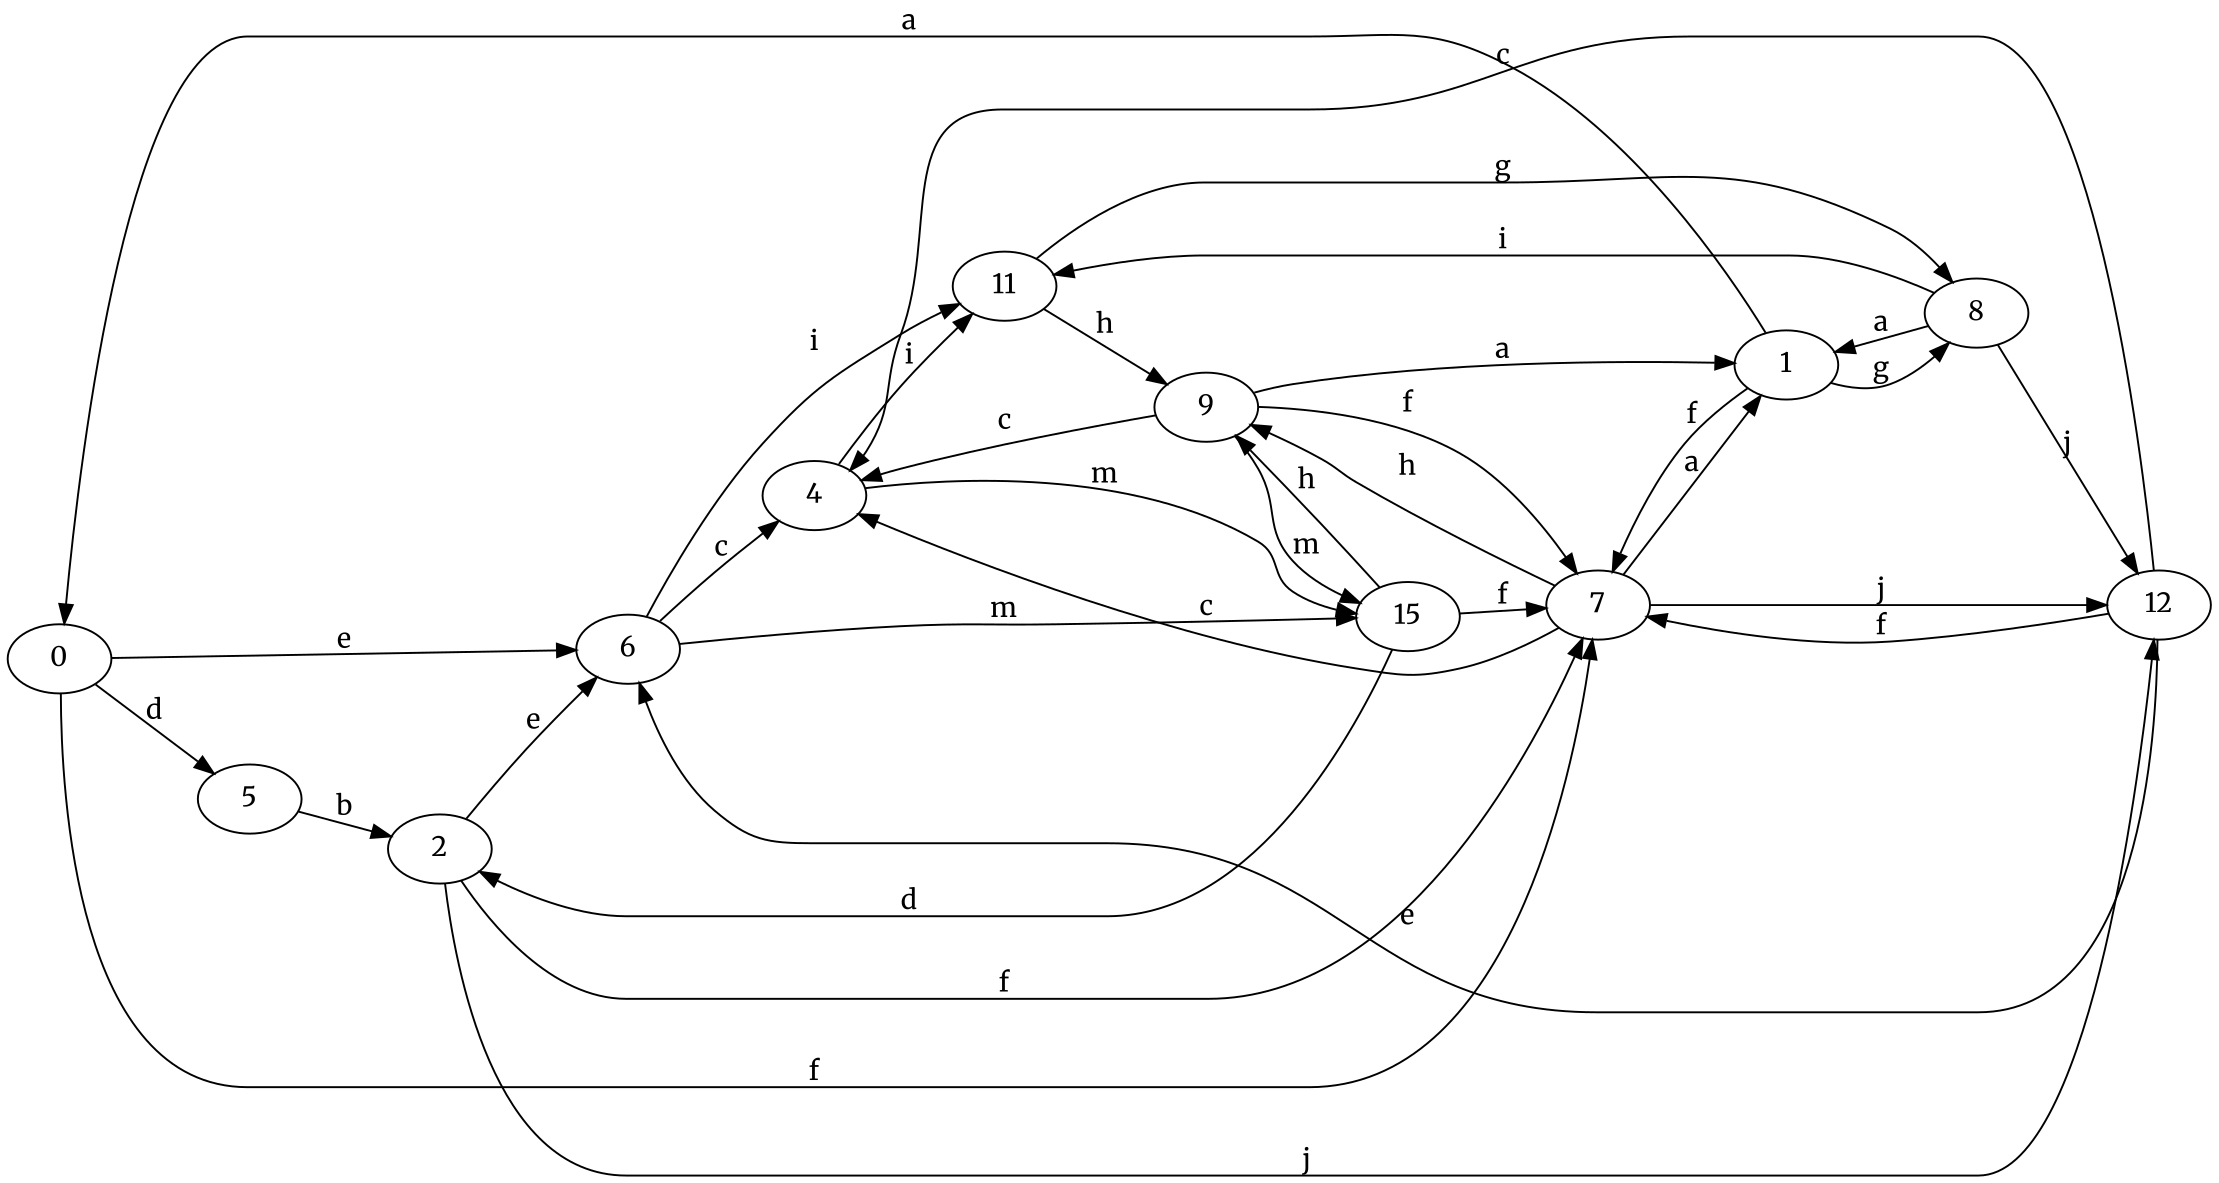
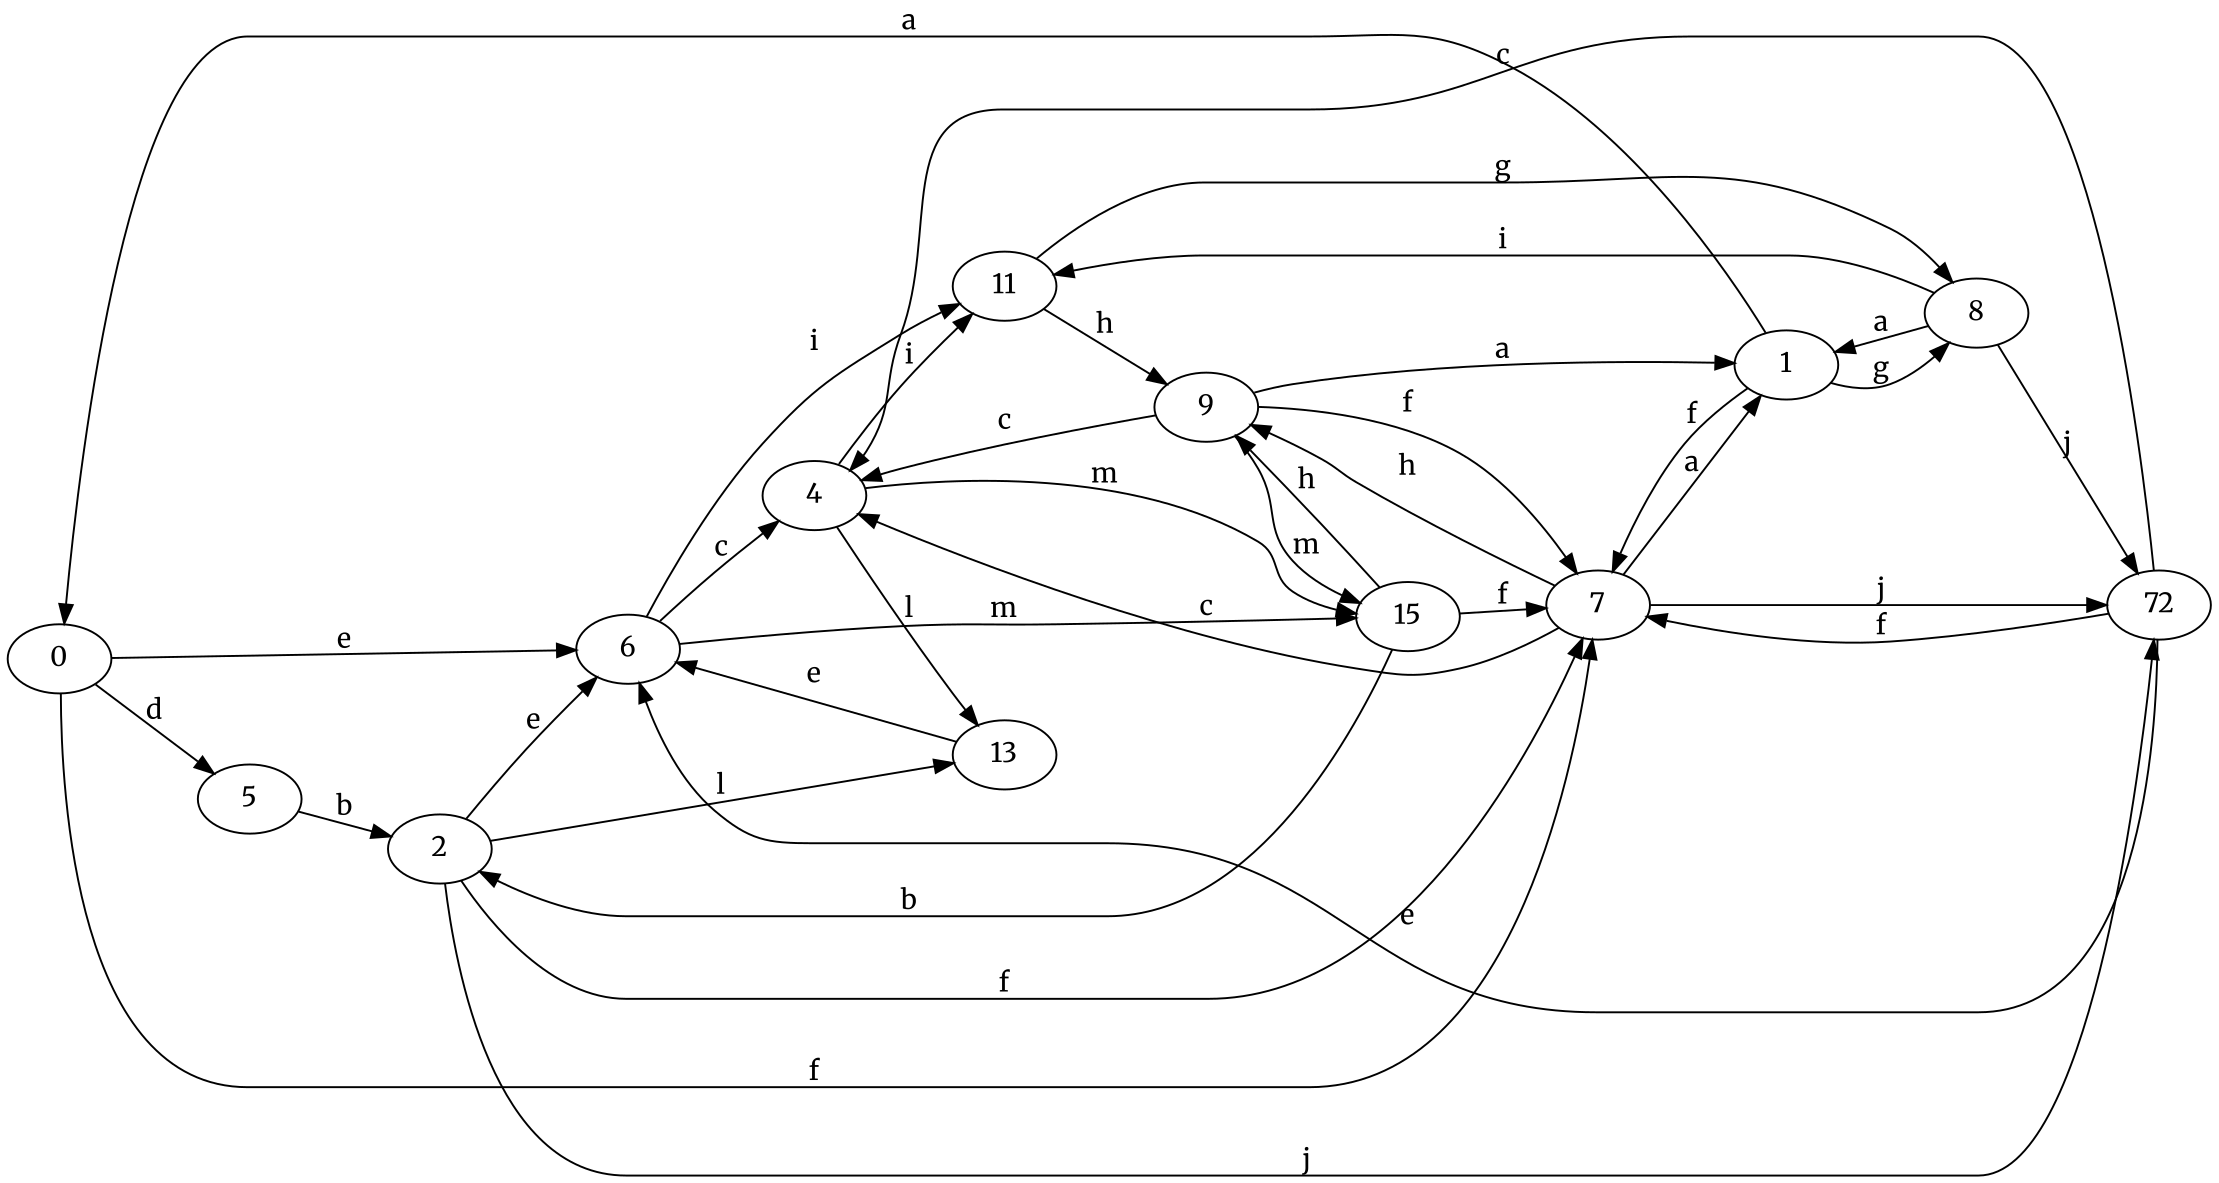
node "12": label "12" -> "72"
node "13": added
edge "15" -> "2": label "d" -> "b"
